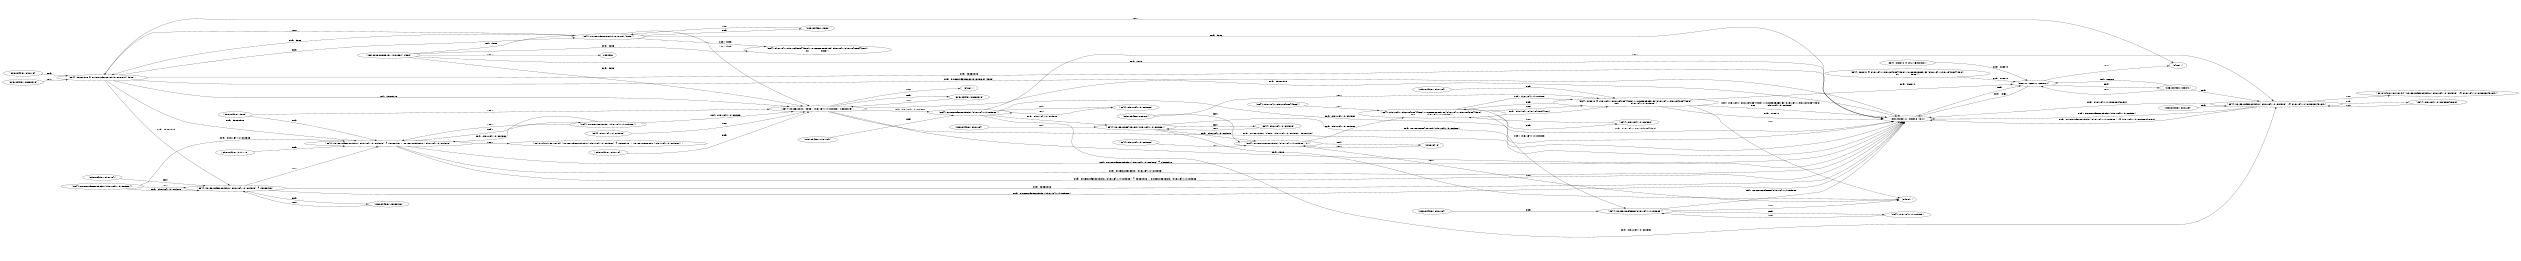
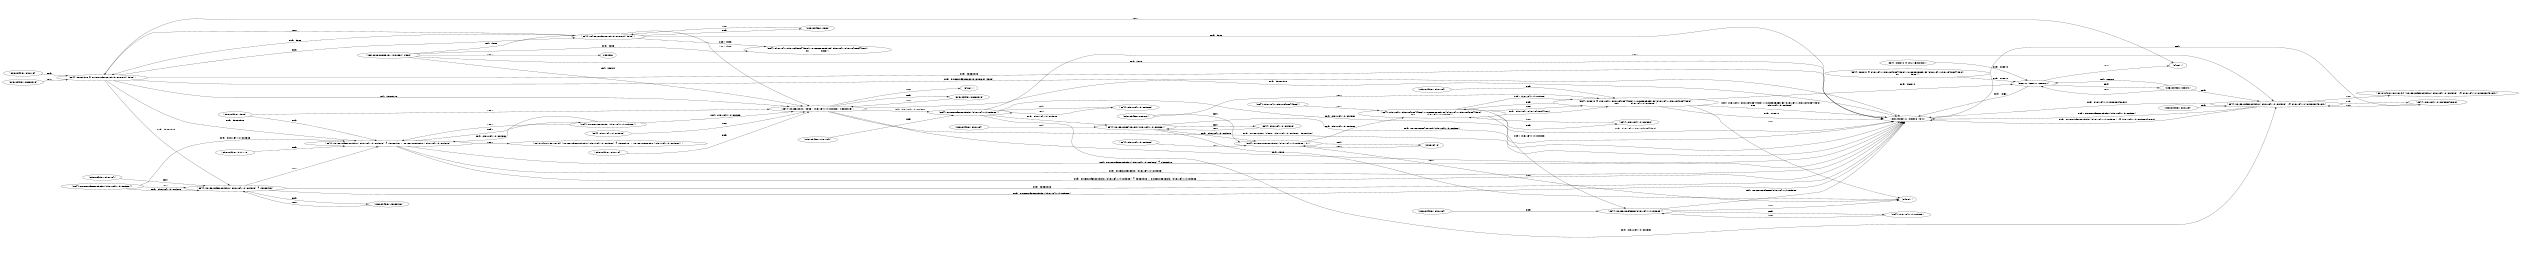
node "(Call,Stream_GetRemainingLength(data))": label "(Call,Stream_GetRemainingLength(data))" -> "(Call,Release_GetRemainingLength(data))"
edge "(MethodParameterIn,wStream* data)" -> "(Call,Stream_Copy(data, channel->dvc_data, dataSize))": label "DDG: data" -> "DDG: status"
edge "(MethodReturn,static UINT)" -> "(Return,return status;)": now "(MethodReturn,static UINT)" -> "(Call,channel->dvc_data_length)"
